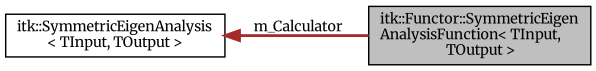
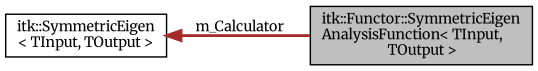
node "itk::SymmetricEigenAnalysis < TInput, TOutput >": label "itk::SymmetricEigenAnalysis < TInput, TOutput >" -> "itk::SymmetricEigen < TInput, TOutput >"
